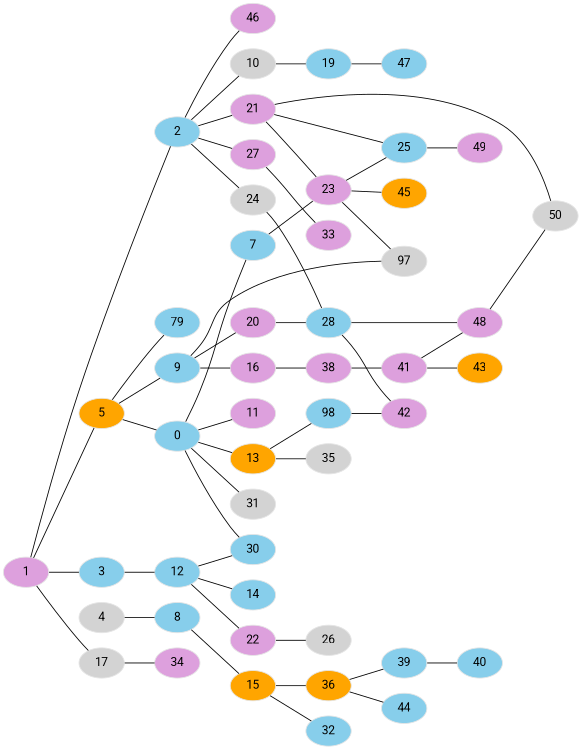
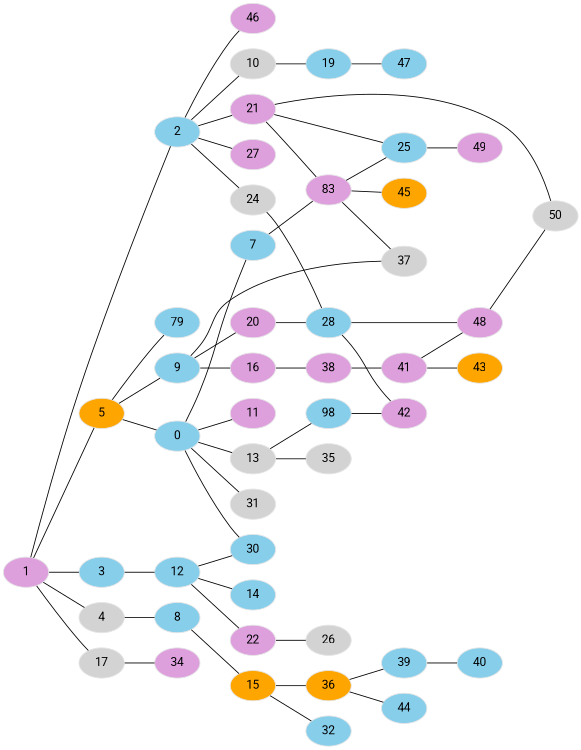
node "23": label "23" -> "83"
node "33": removed
node "97": label "97" -> "37"
node "13": fillcolor orange -> lightgrey
edge "1" -- "4": added
